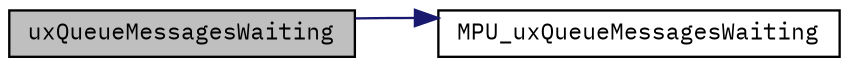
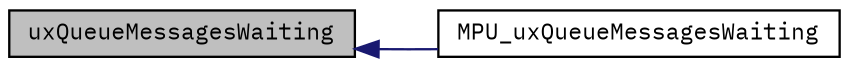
edge "uxQueueMessagesWaiting" -> "MPU_uxQueueMessagesWaiting": reversed
